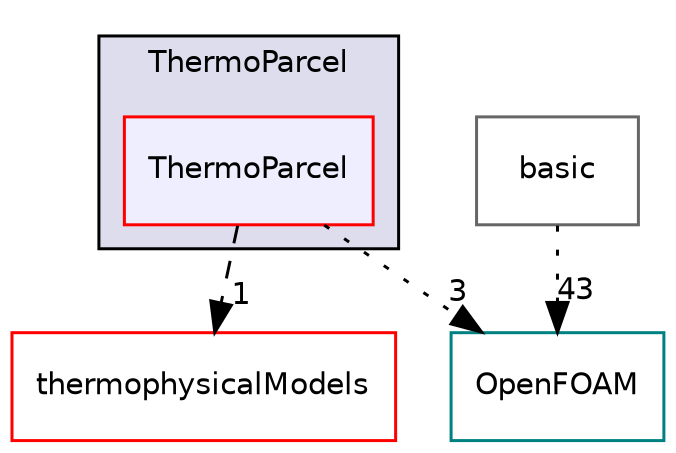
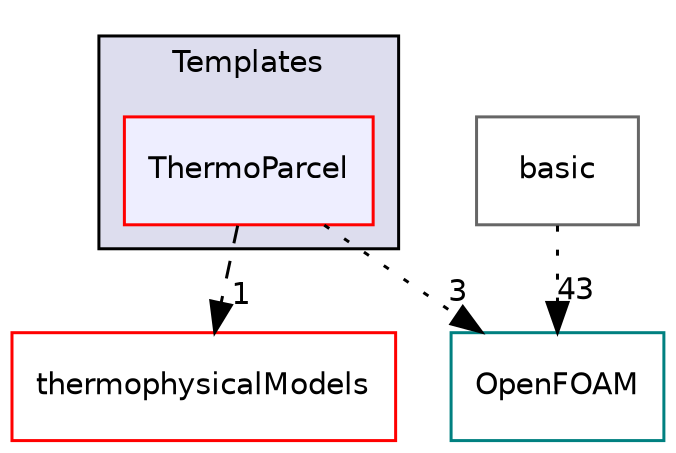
cluster "ThermoParcel": label "ThermoParcel" -> "Templates"
